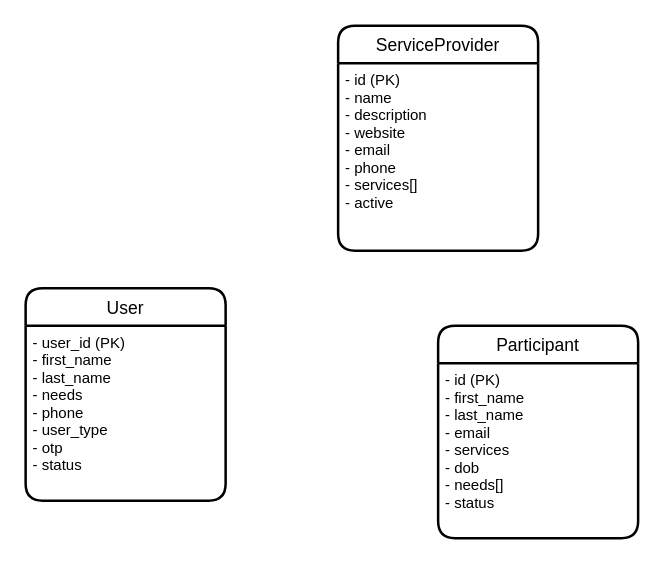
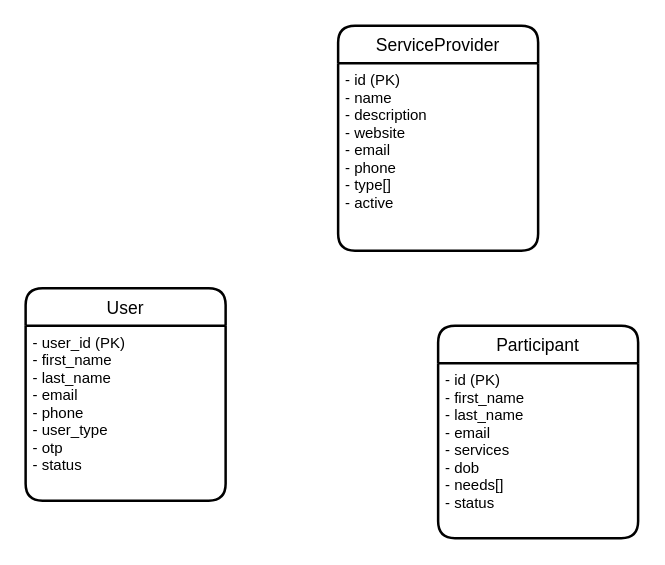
node "- id (PK) - name - description - website - email - phone - services[] - active": label "- id (PK) - name - description - website - email - phone - services[] - active" -> "- id (PK) - name - description - website - email - phone - type[] - active"
node "- user_id (PK) - first_name - last_name - needs - phone - user_type - otp - status": label "- user_id (PK) - first_name - last_name - needs - phone - user_type - otp - status" -> "- user_id (PK) - first_name - last_name - email - phone - user_type - otp - status"
